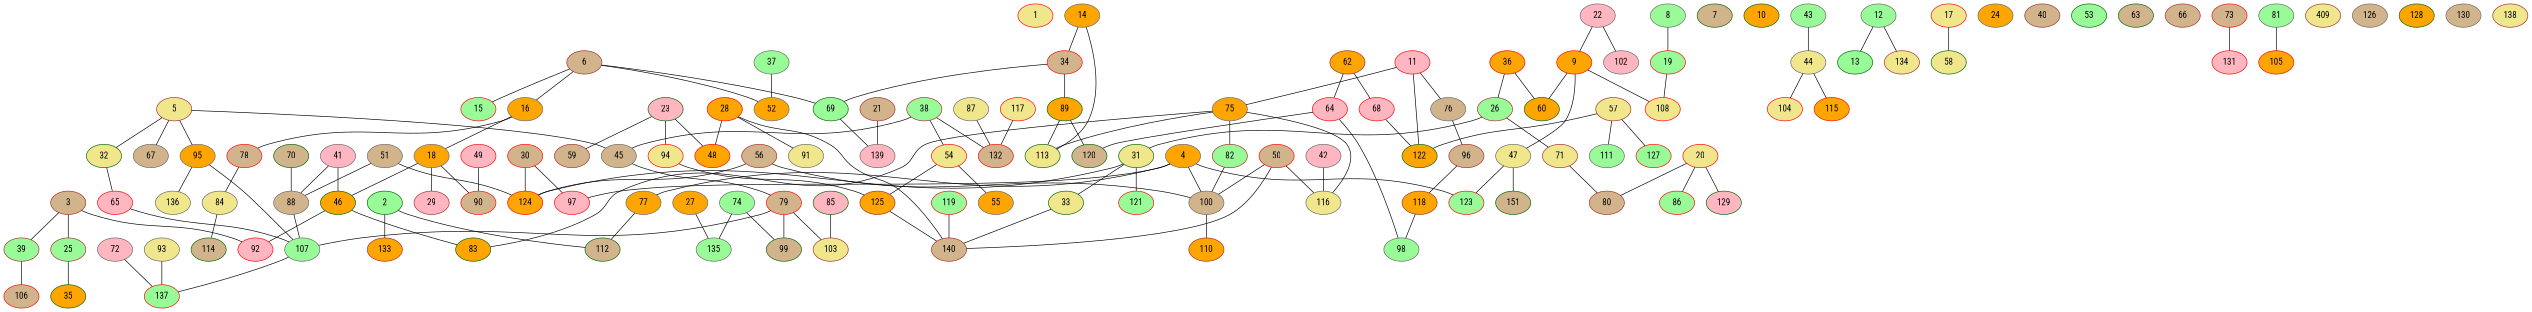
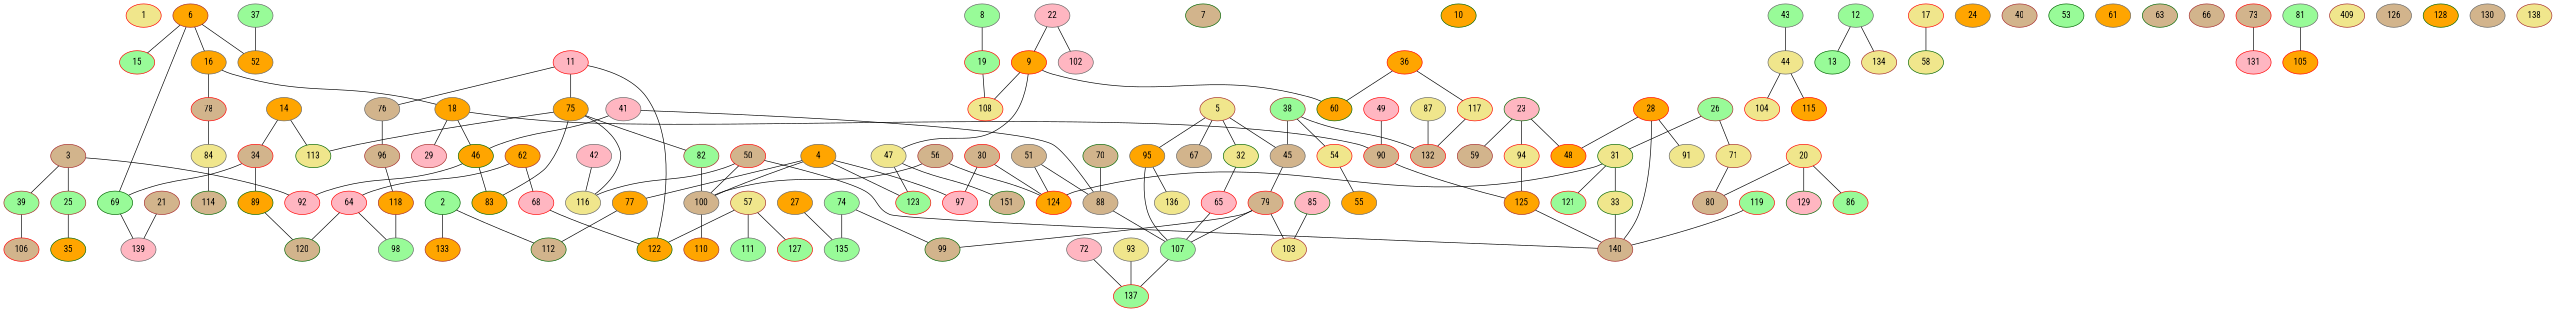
node "61": added
node "6": fillcolor tan -> orange
edge "36" -- "26": now "36" -- "117"
edge "89" -- "113": removed
edge "54" -- "125": now "90" -- "125"
